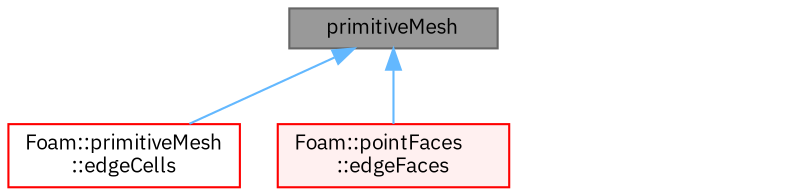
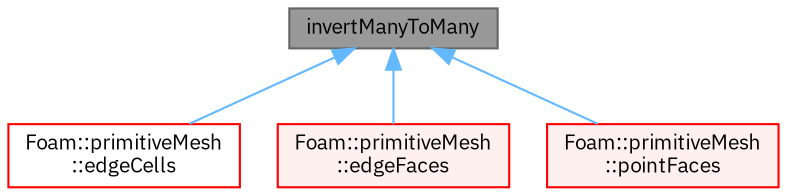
node "primitiveMesh": label "primitiveMesh" -> "invertManyToMany"
node "Foam::pointFaces ::edgeFaces": label "Foam::pointFaces ::edgeFaces" -> "Foam::primitiveMesh ::edgeFaces"
node "Foam::primitiveMesh ::pointFaces": added
